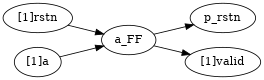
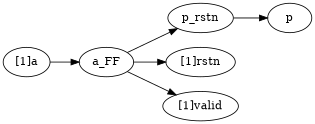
node "p": added
edge "[1]rstn" -> "a_FF": reversed
